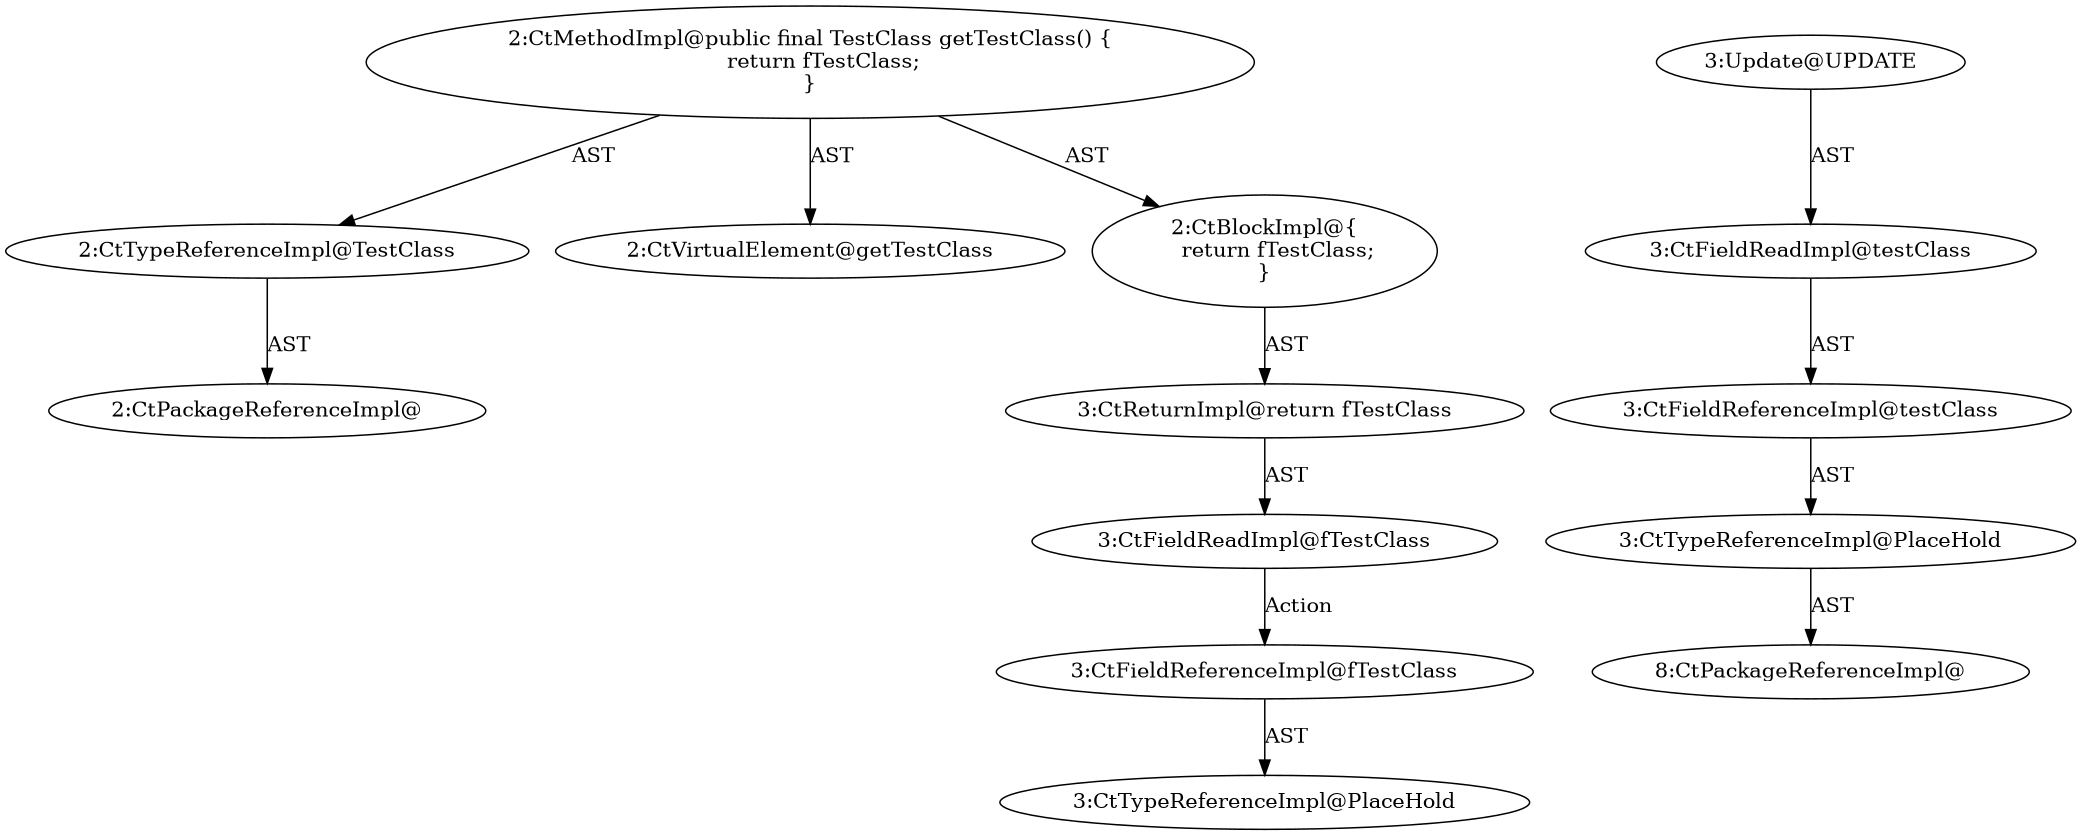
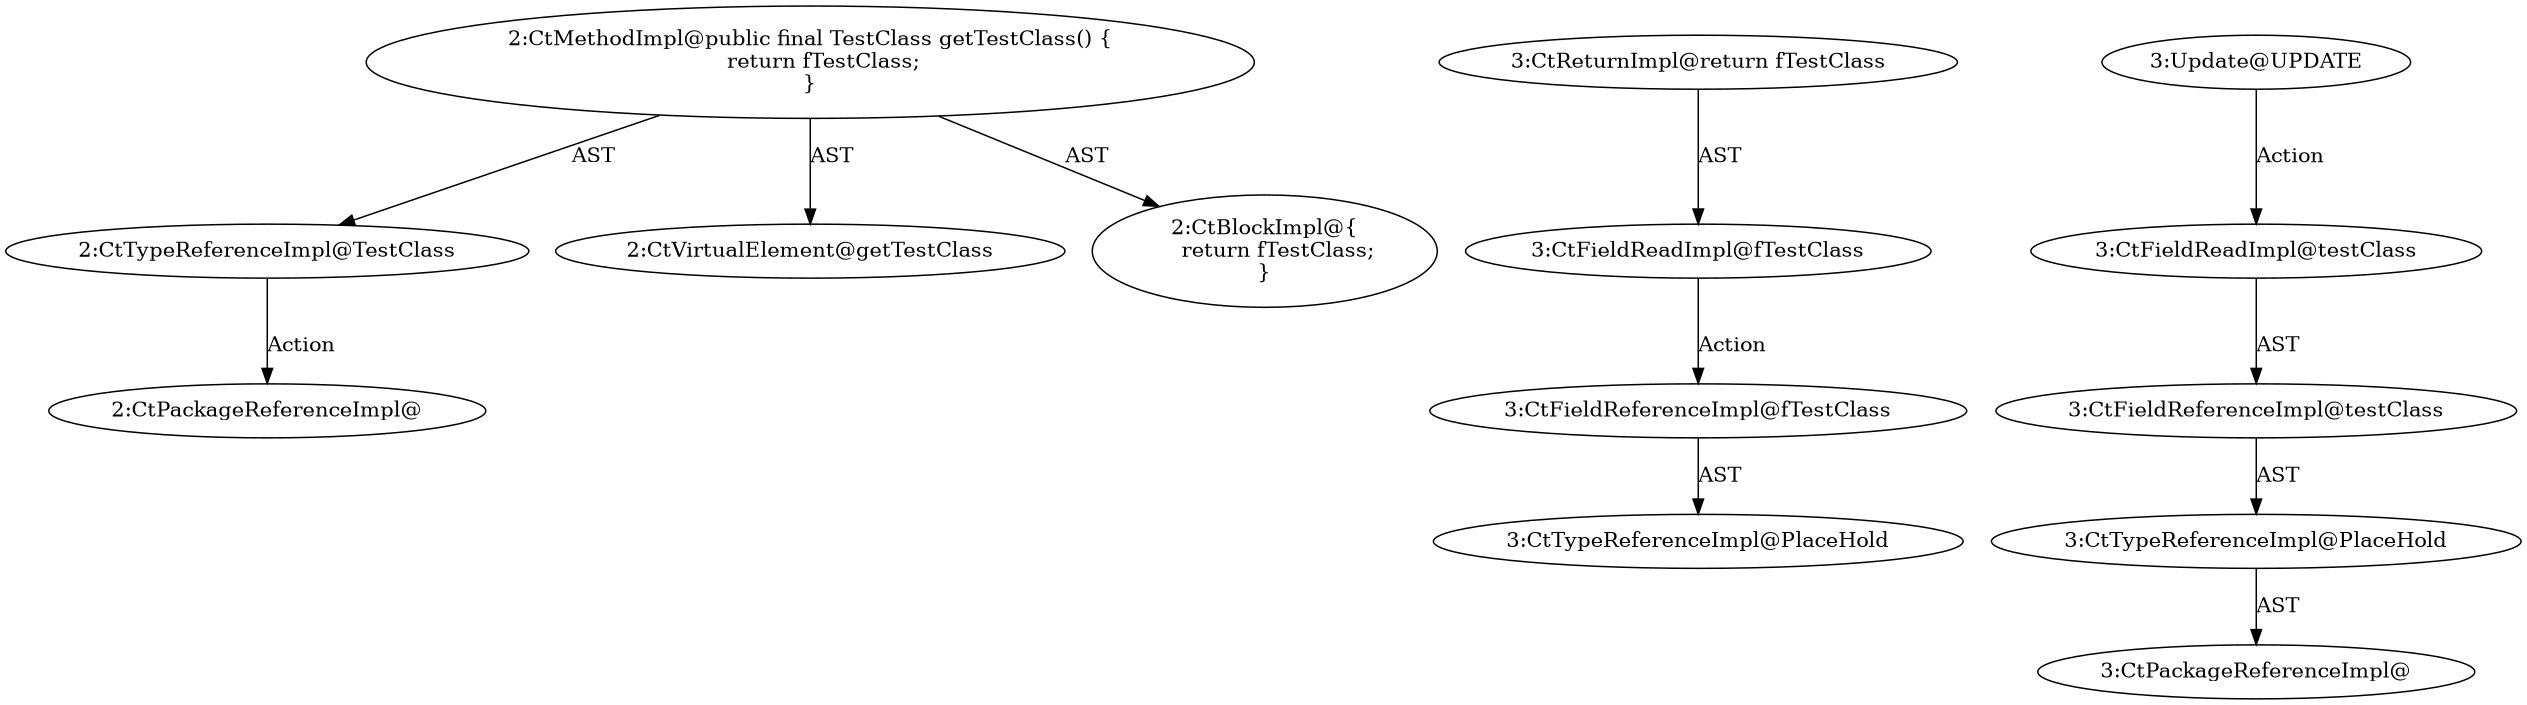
edge "3:Update@UPDATE" -> "3:CtFieldReadImpl@testClass": label "AST" -> "Action"
edge "2:CtBlockImpl@{ return fTestClass; }" -> "3:CtReturnImpl@return fTestClass": removed, label "AST"
edge "2:CtTypeReferenceImpl@TestClass" -> "2:CtPackageReferenceImpl@": label "AST" -> "Action"
node "8:CtPackageReferenceImpl@": label "8:CtPackageReferenceImpl@" -> "3:CtPackageReferenceImpl@"
